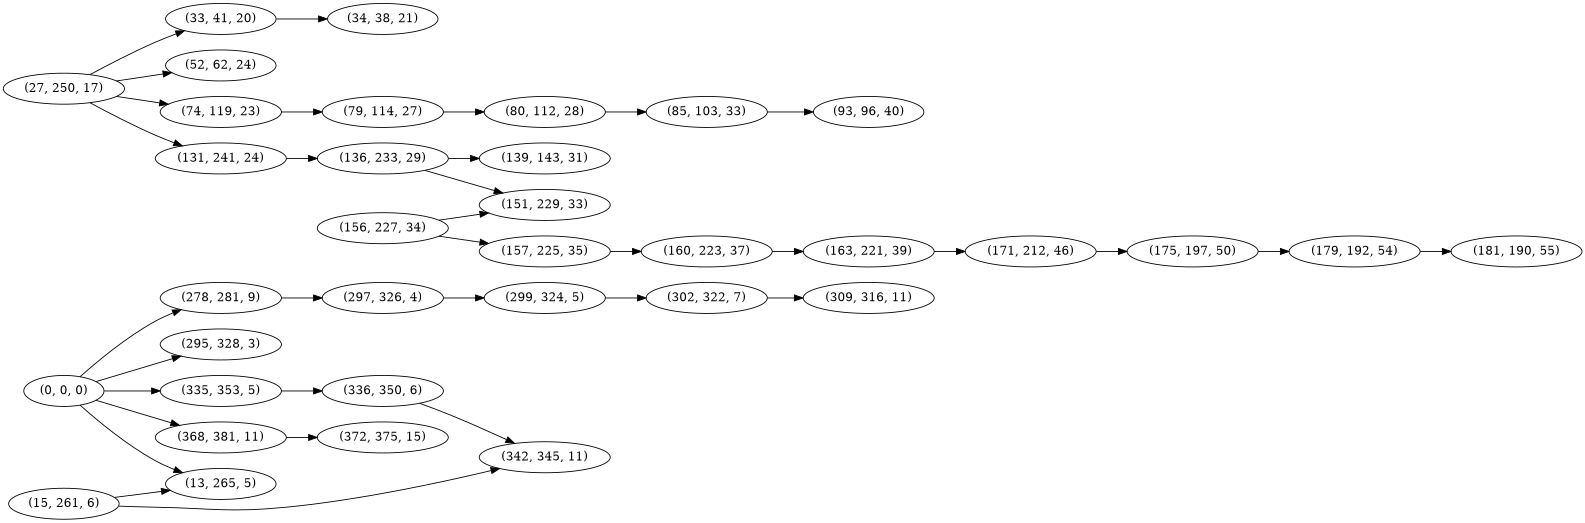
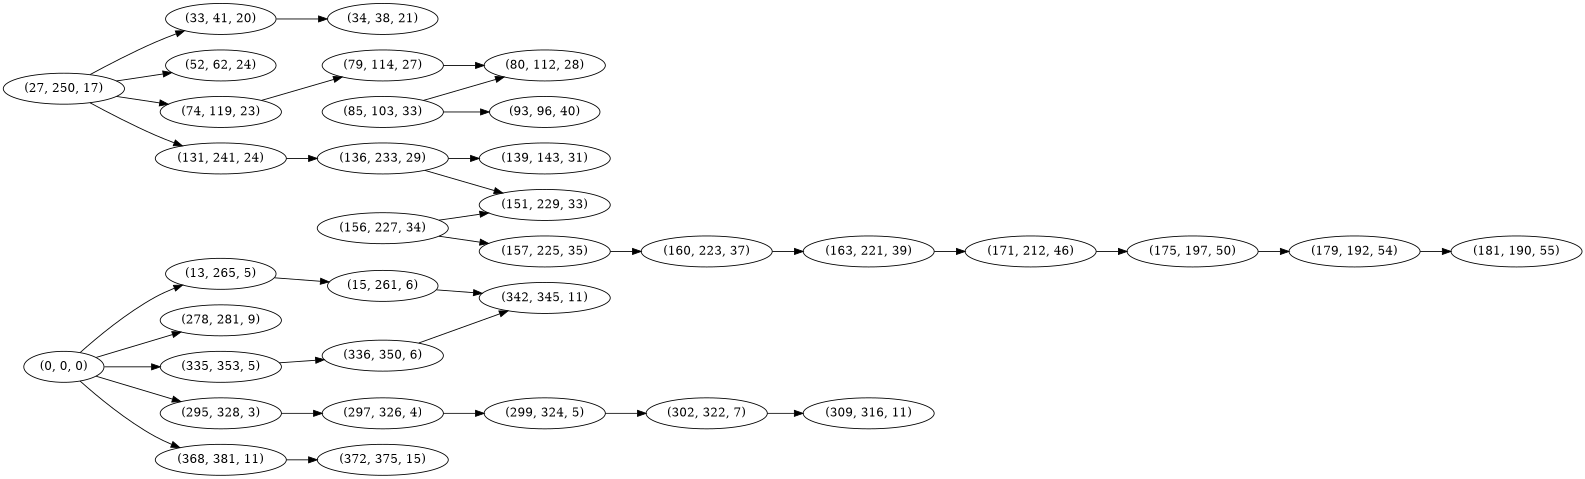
edge "(80, 112, 28)" -> "(85, 103, 33)": reversed
edge "(278, 281, 9)" -> "(297, 326, 4)": now "(295, 328, 3)" -> "(297, 326, 4)"
edge "(15, 261, 6)" -> "(13, 265, 5)": reversed
